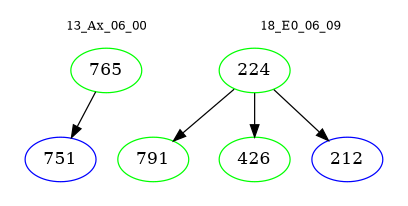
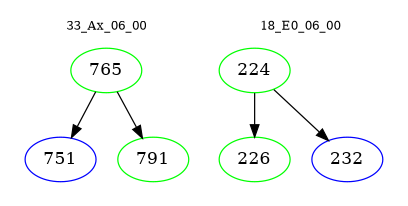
cluster "13_Ax_06_00": label "13_Ax_06_00" -> "33_Ax_06_00"
cluster "18_E0_06_09": label "18_E0_06_09" -> "18_E0_06_00"
edge "224" -> "791": now "765" -> "791"
node "426": label "426" -> "226"
node "212": label "212" -> "232"
